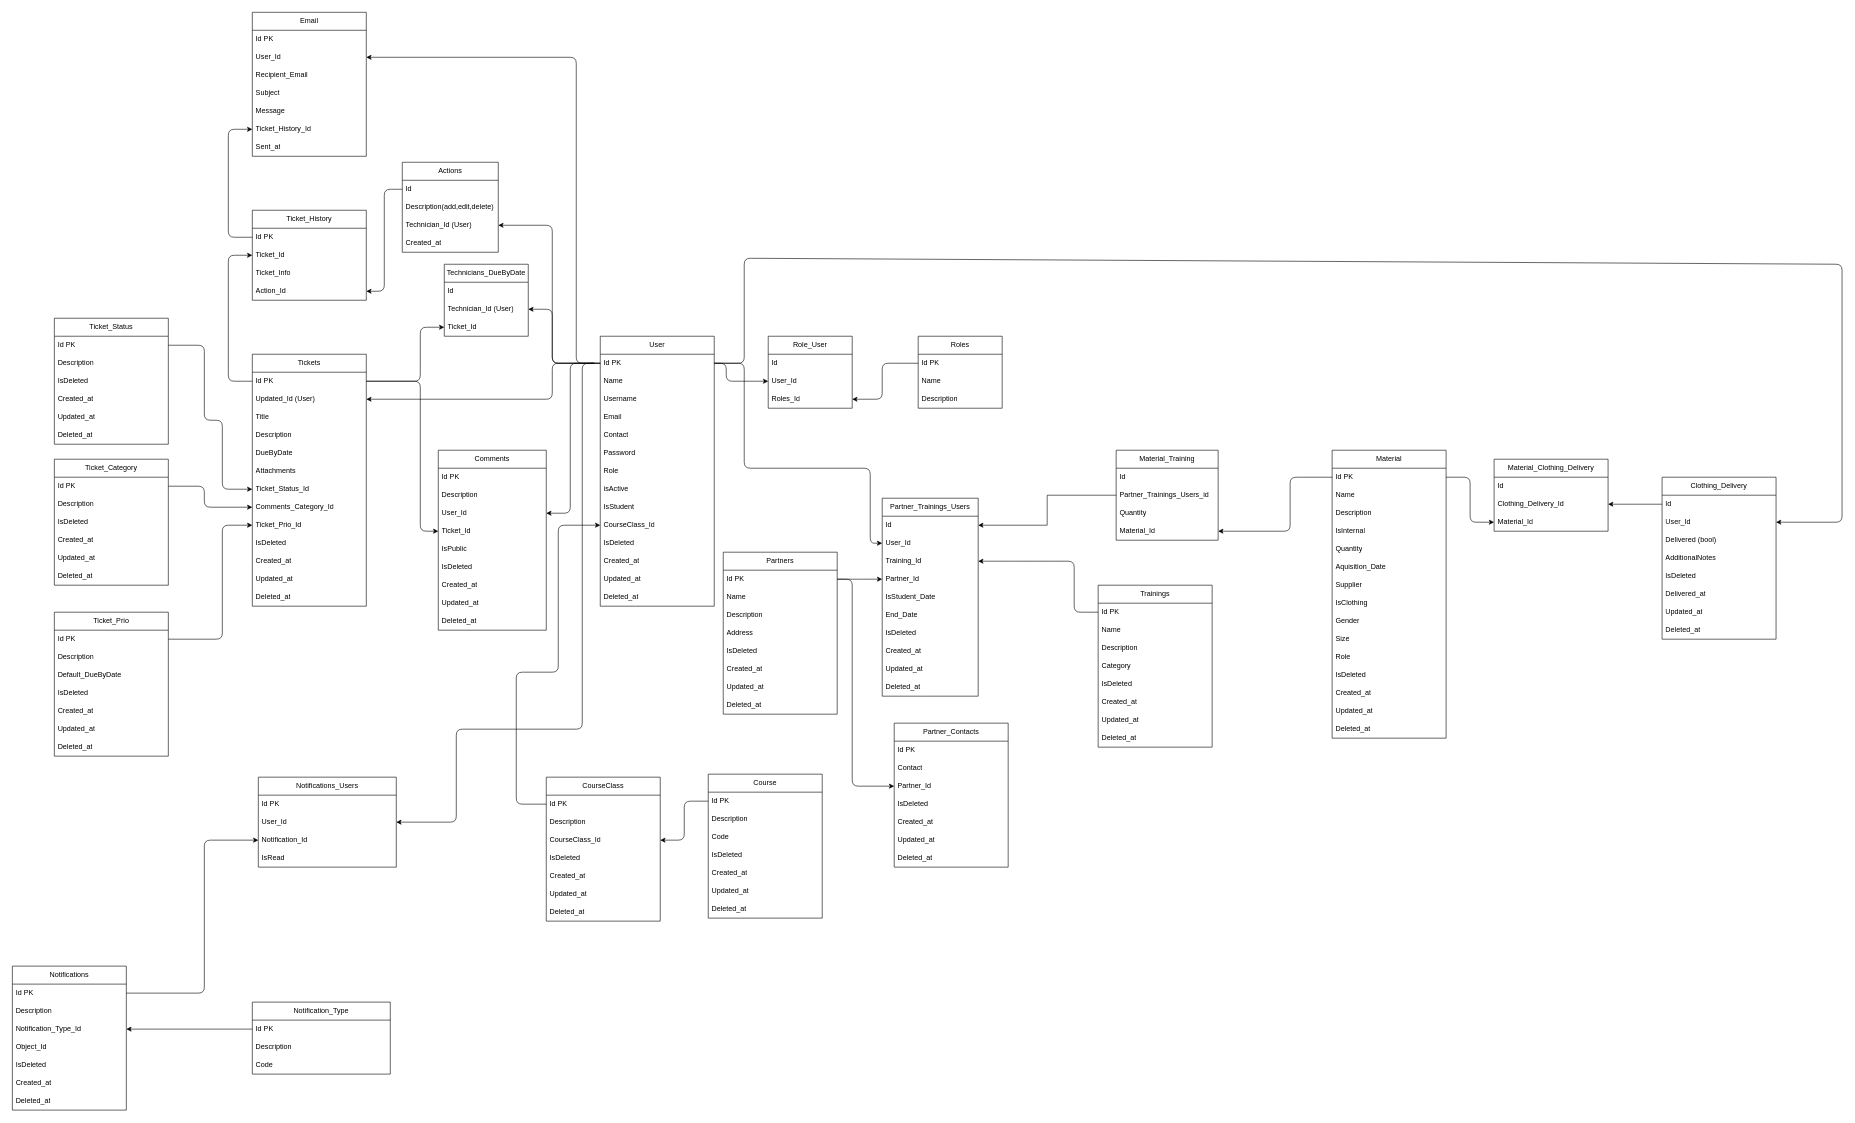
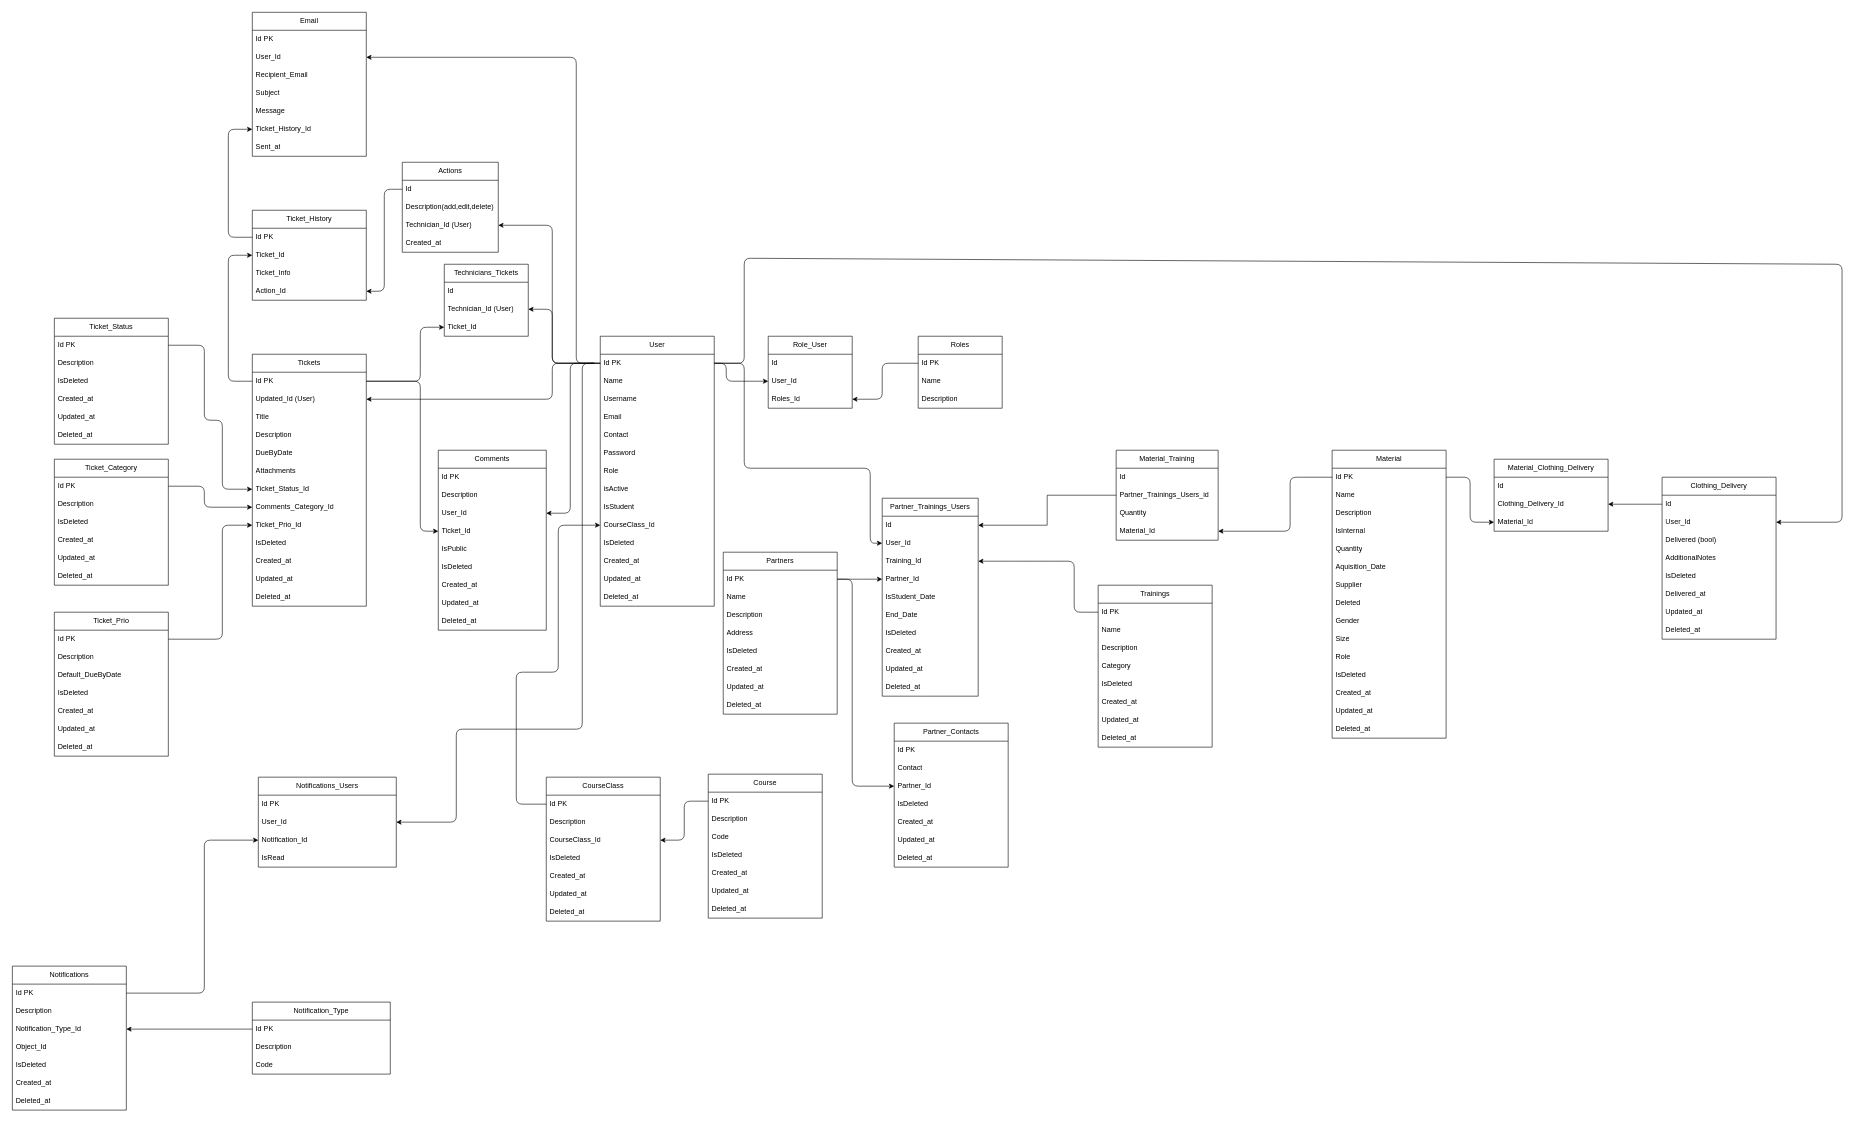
node "Technicians_DueByDate": label "Technicians_DueByDate" -> "Technicians_Tickets"
node "IsClothing": label "IsClothing" -> "Deleted"
